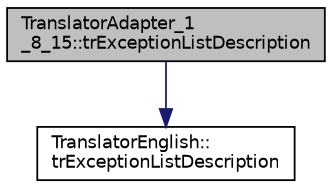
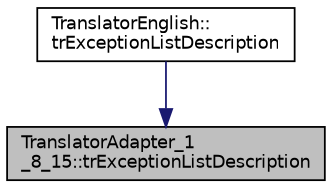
edge "TranslatorAdapter_1 _8_15::trExceptionListDescription" -> "TranslatorEnglish:: trExceptionListDescription": reversed
